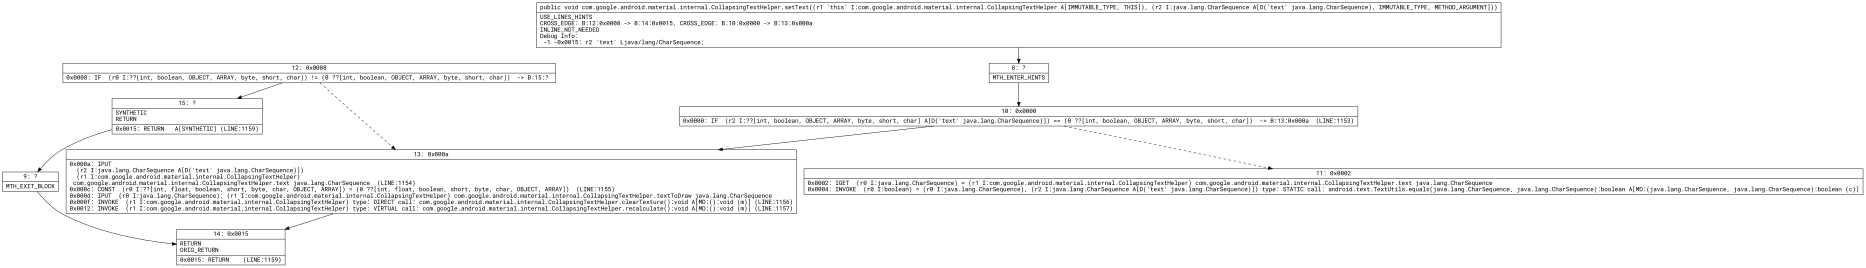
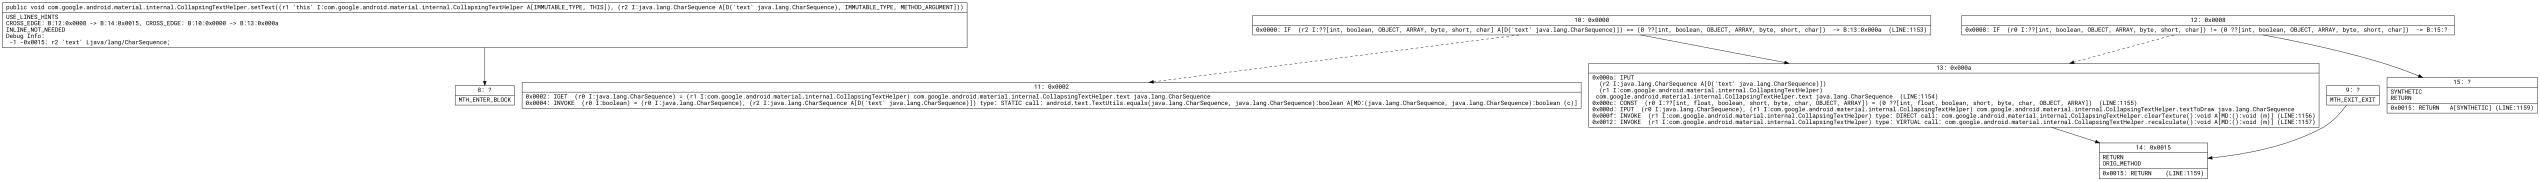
node "8: ?": text "MTH_ENTER_HINTS" -> "MTH_ENTER_BLOCK"
edge "8: ?" -> "10: 0x0000": removed
edge "15: ?" -> "9: ?": removed
node "9: ?": text "MTH_EXIT_BLOCK" -> "MTH_EXIT_EXIT"
node "14: 0x0015": text "ORIG_RETURN" -> "ORIG_METHOD"
